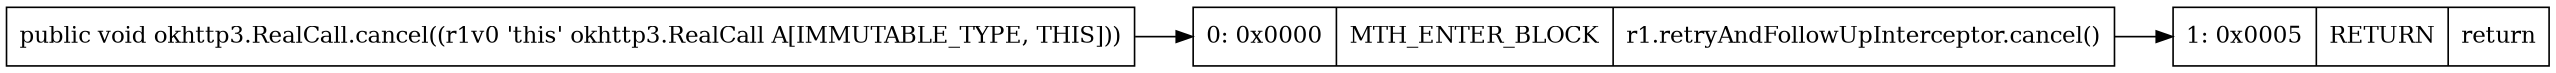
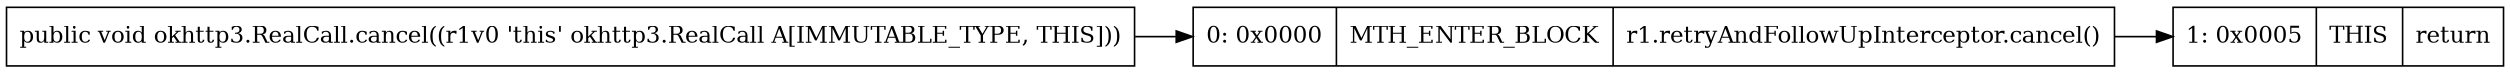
node "1: 0x0005": text "RETURN" -> "THIS"
